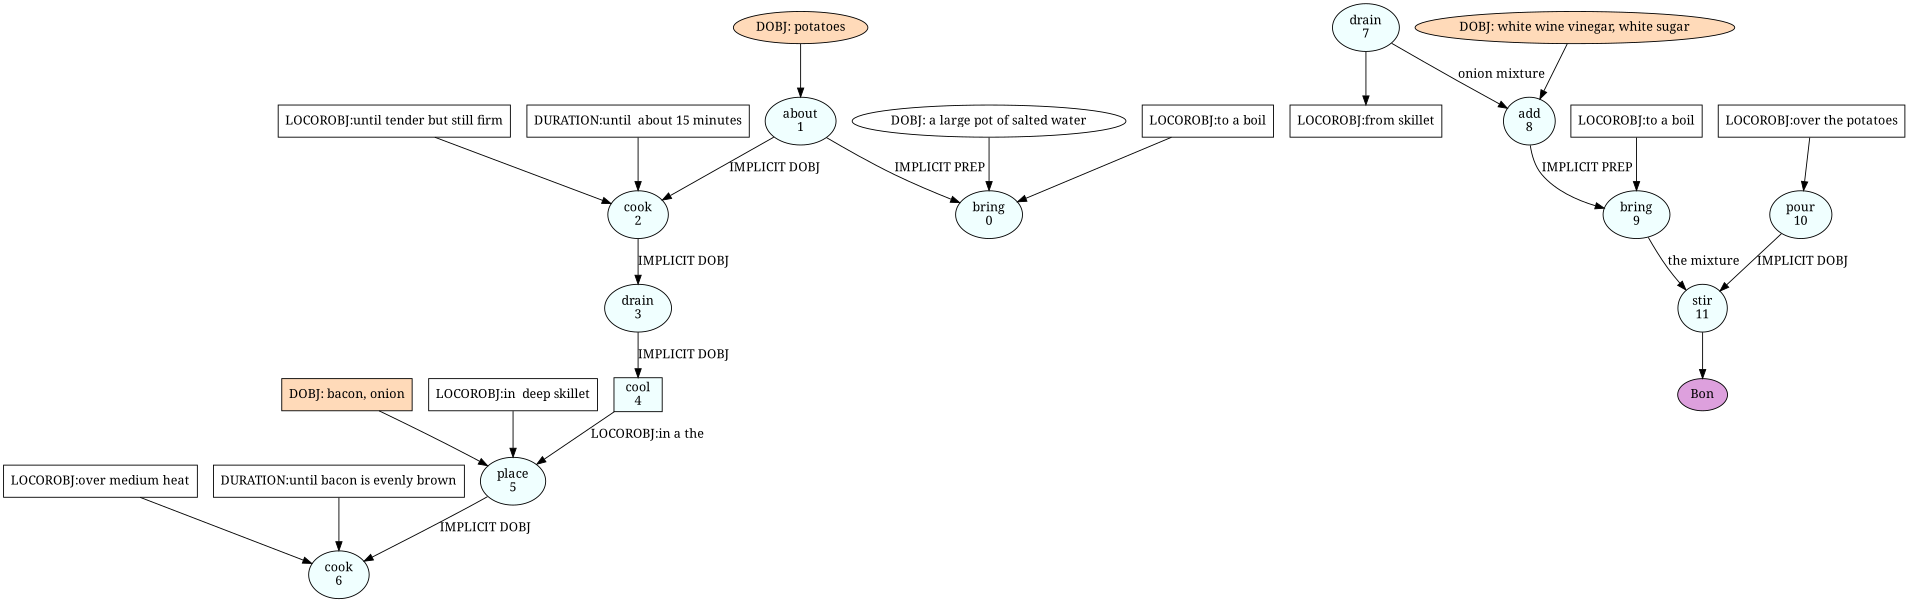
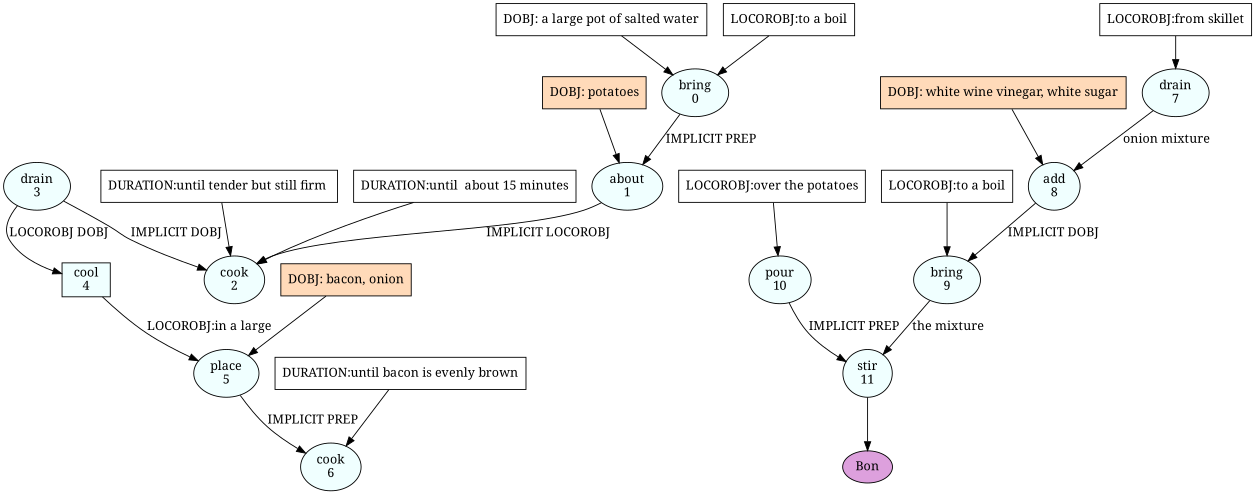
node "DOBJ: potatoes": shape ellipse -> box
node "DOBJ: white wine vinegar, white sugar": shape ellipse -> box
edge "drain 7" -> "LOCOROBJ:from skillet": reversed
node "LOCOROBJ:until tender but still firm": label "LOCOROBJ:until tender but still firm" -> "DURATION:until tender but still firm"
node "DOBJ: a large pot of salted water": shape ellipse -> box
edge "about 1" -> "cook 2": label "IMPLICIT DOBJ" -> "IMPLICIT LOCOROBJ"
edge "add 8" -> "bring 9": label "IMPLICIT PREP" -> "IMPLICIT DOBJ"
edge "about 1" -> "bring 0": reversed
edge "cook 2" -> "drain 3": reversed
edge "pour 10" -> "stir 11": label "IMPLICIT DOBJ" -> "IMPLICIT PREP"
edge "drain 3" -> "cool 4": label "IMPLICIT DOBJ" -> "LOCOROBJ DOBJ"
node "LOCOROBJ:in  deep skillet": removed
edge "cool 4" -> "place 5": label "LOCOROBJ:in a the " -> "LOCOROBJ:in a large "
node "LOCOROBJ:over medium heat": removed
edge "place 5" -> "cook 6": label "IMPLICIT DOBJ" -> "IMPLICIT PREP"
